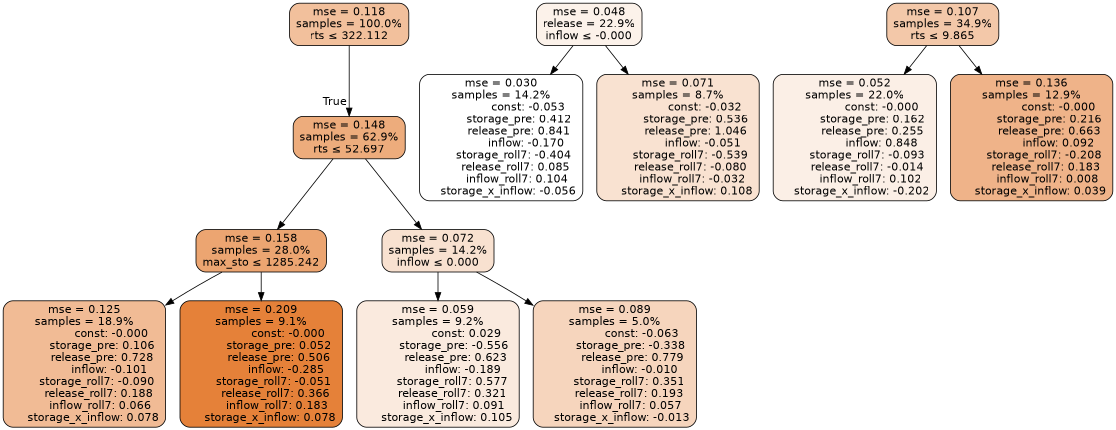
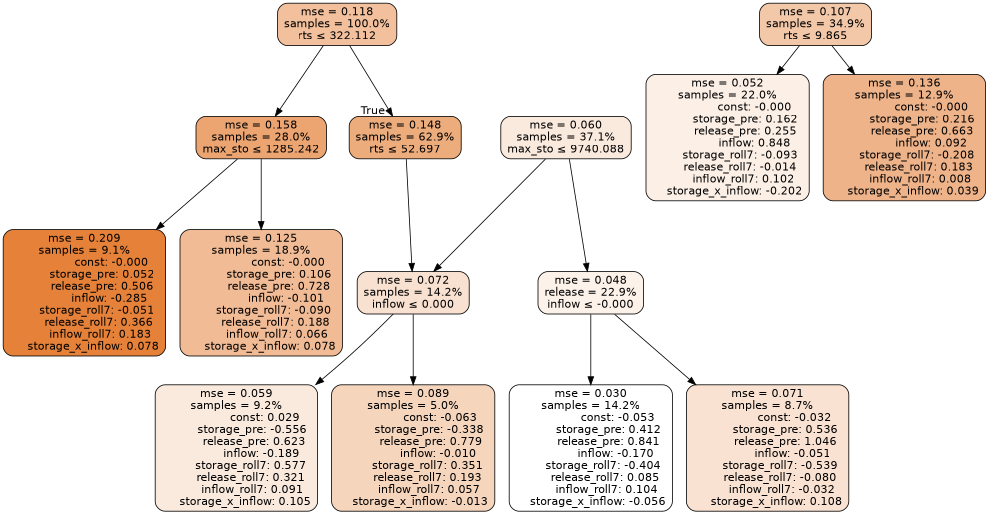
node "mse = 0.060 samples = 37.1% max_sto ≤ 9740.088": added
edge "mse = 0.148 samples = 62.9% rts ≤ 52.697" -> "mse = 0.158 samples = 28.0% max_sto ≤ 1285.242": now "mse = 0.118 samples = 100.0% rts ≤ 322.112" -> "mse = 0.158 samples = 28.0% max_sto ≤ 1285.242"
